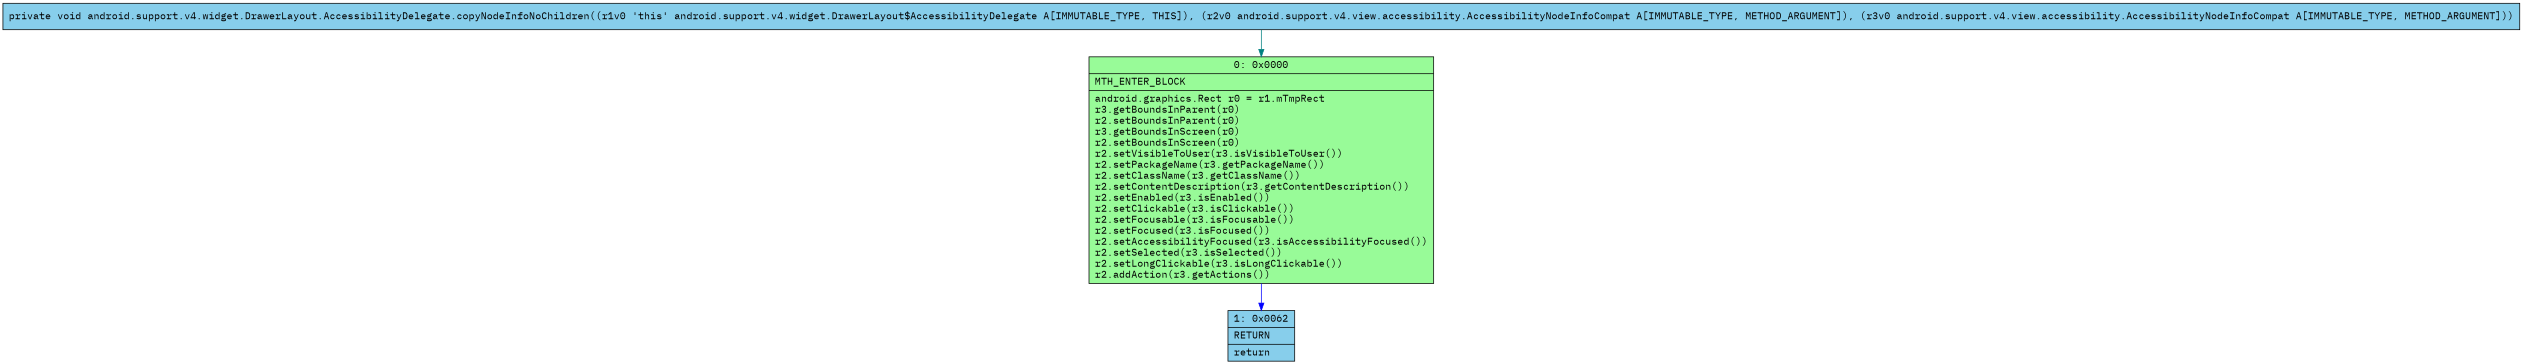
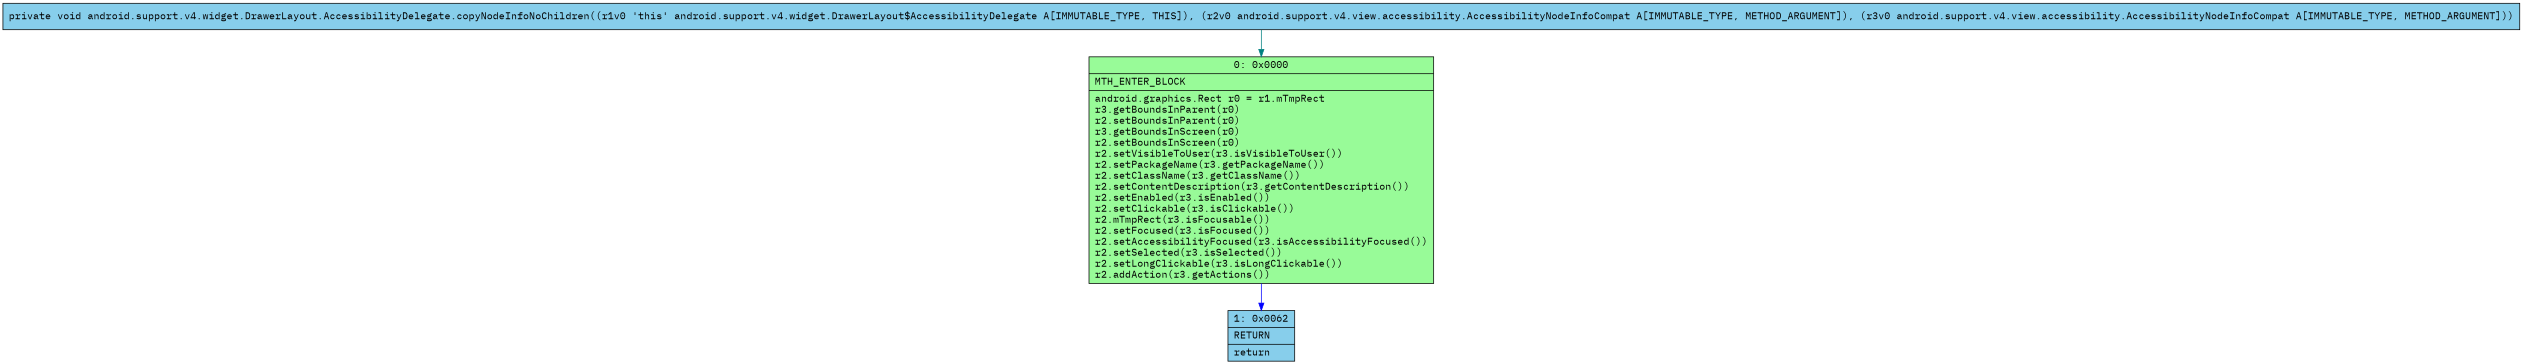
node "0: 0x0000": text "r2.setFocusable(r3.isFocusable())" -> "r2.mTmpRect(r3.isFocusable())"
